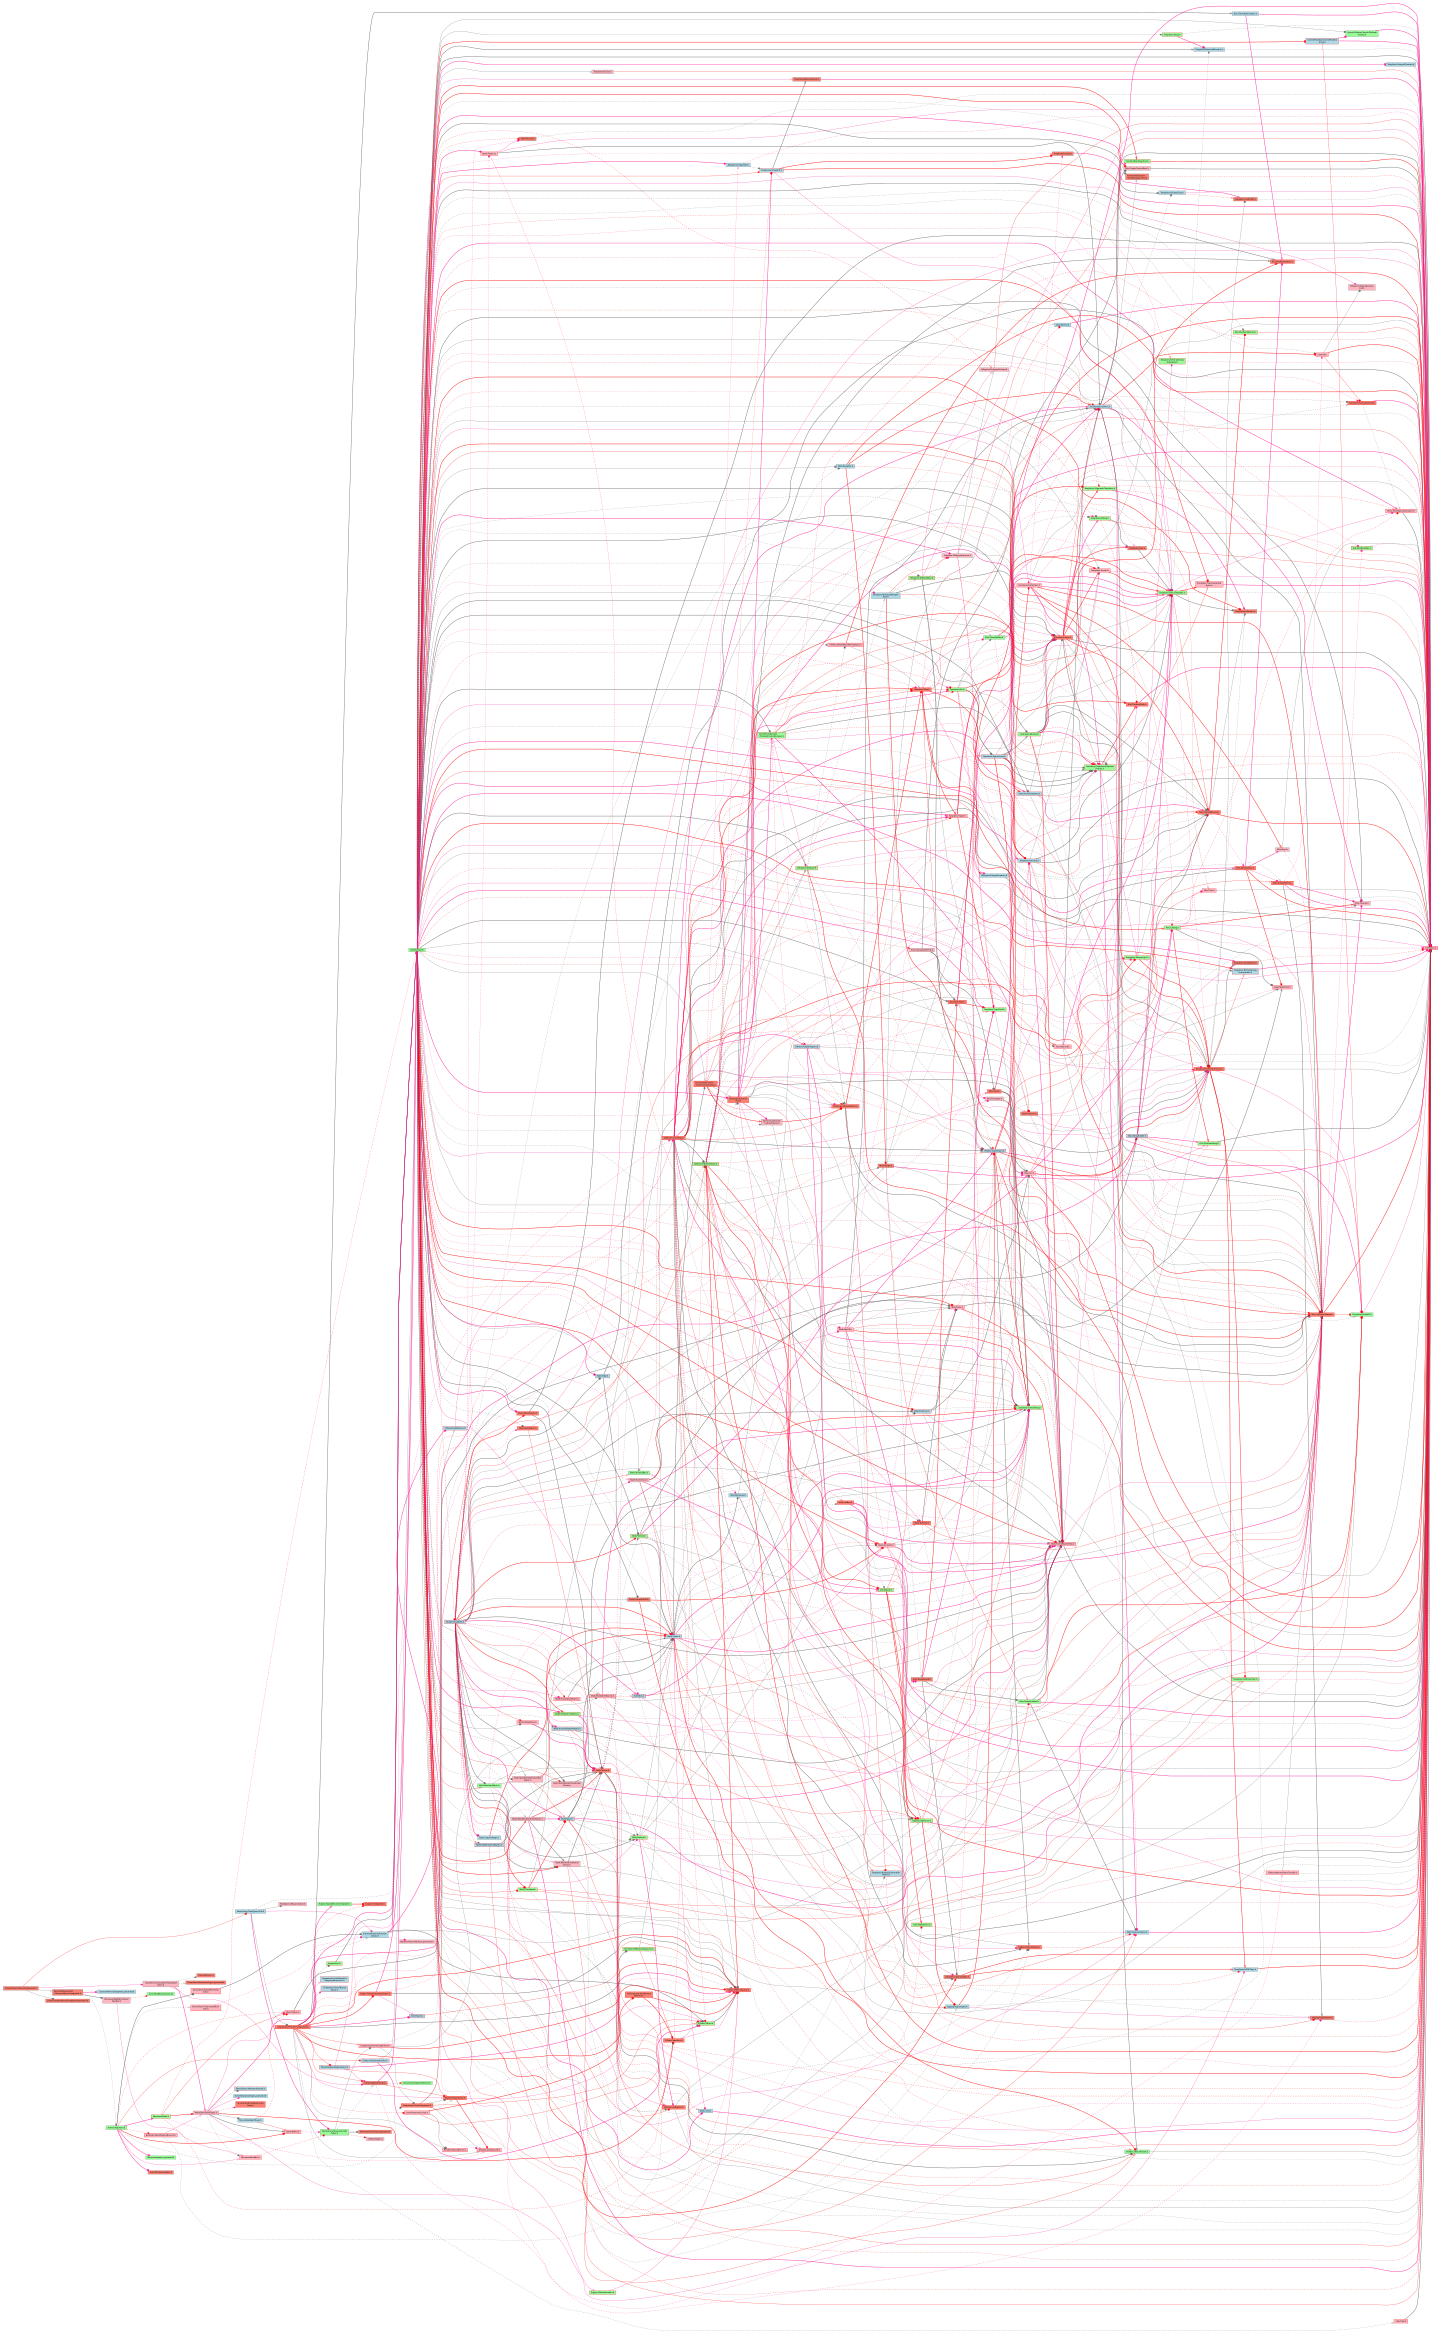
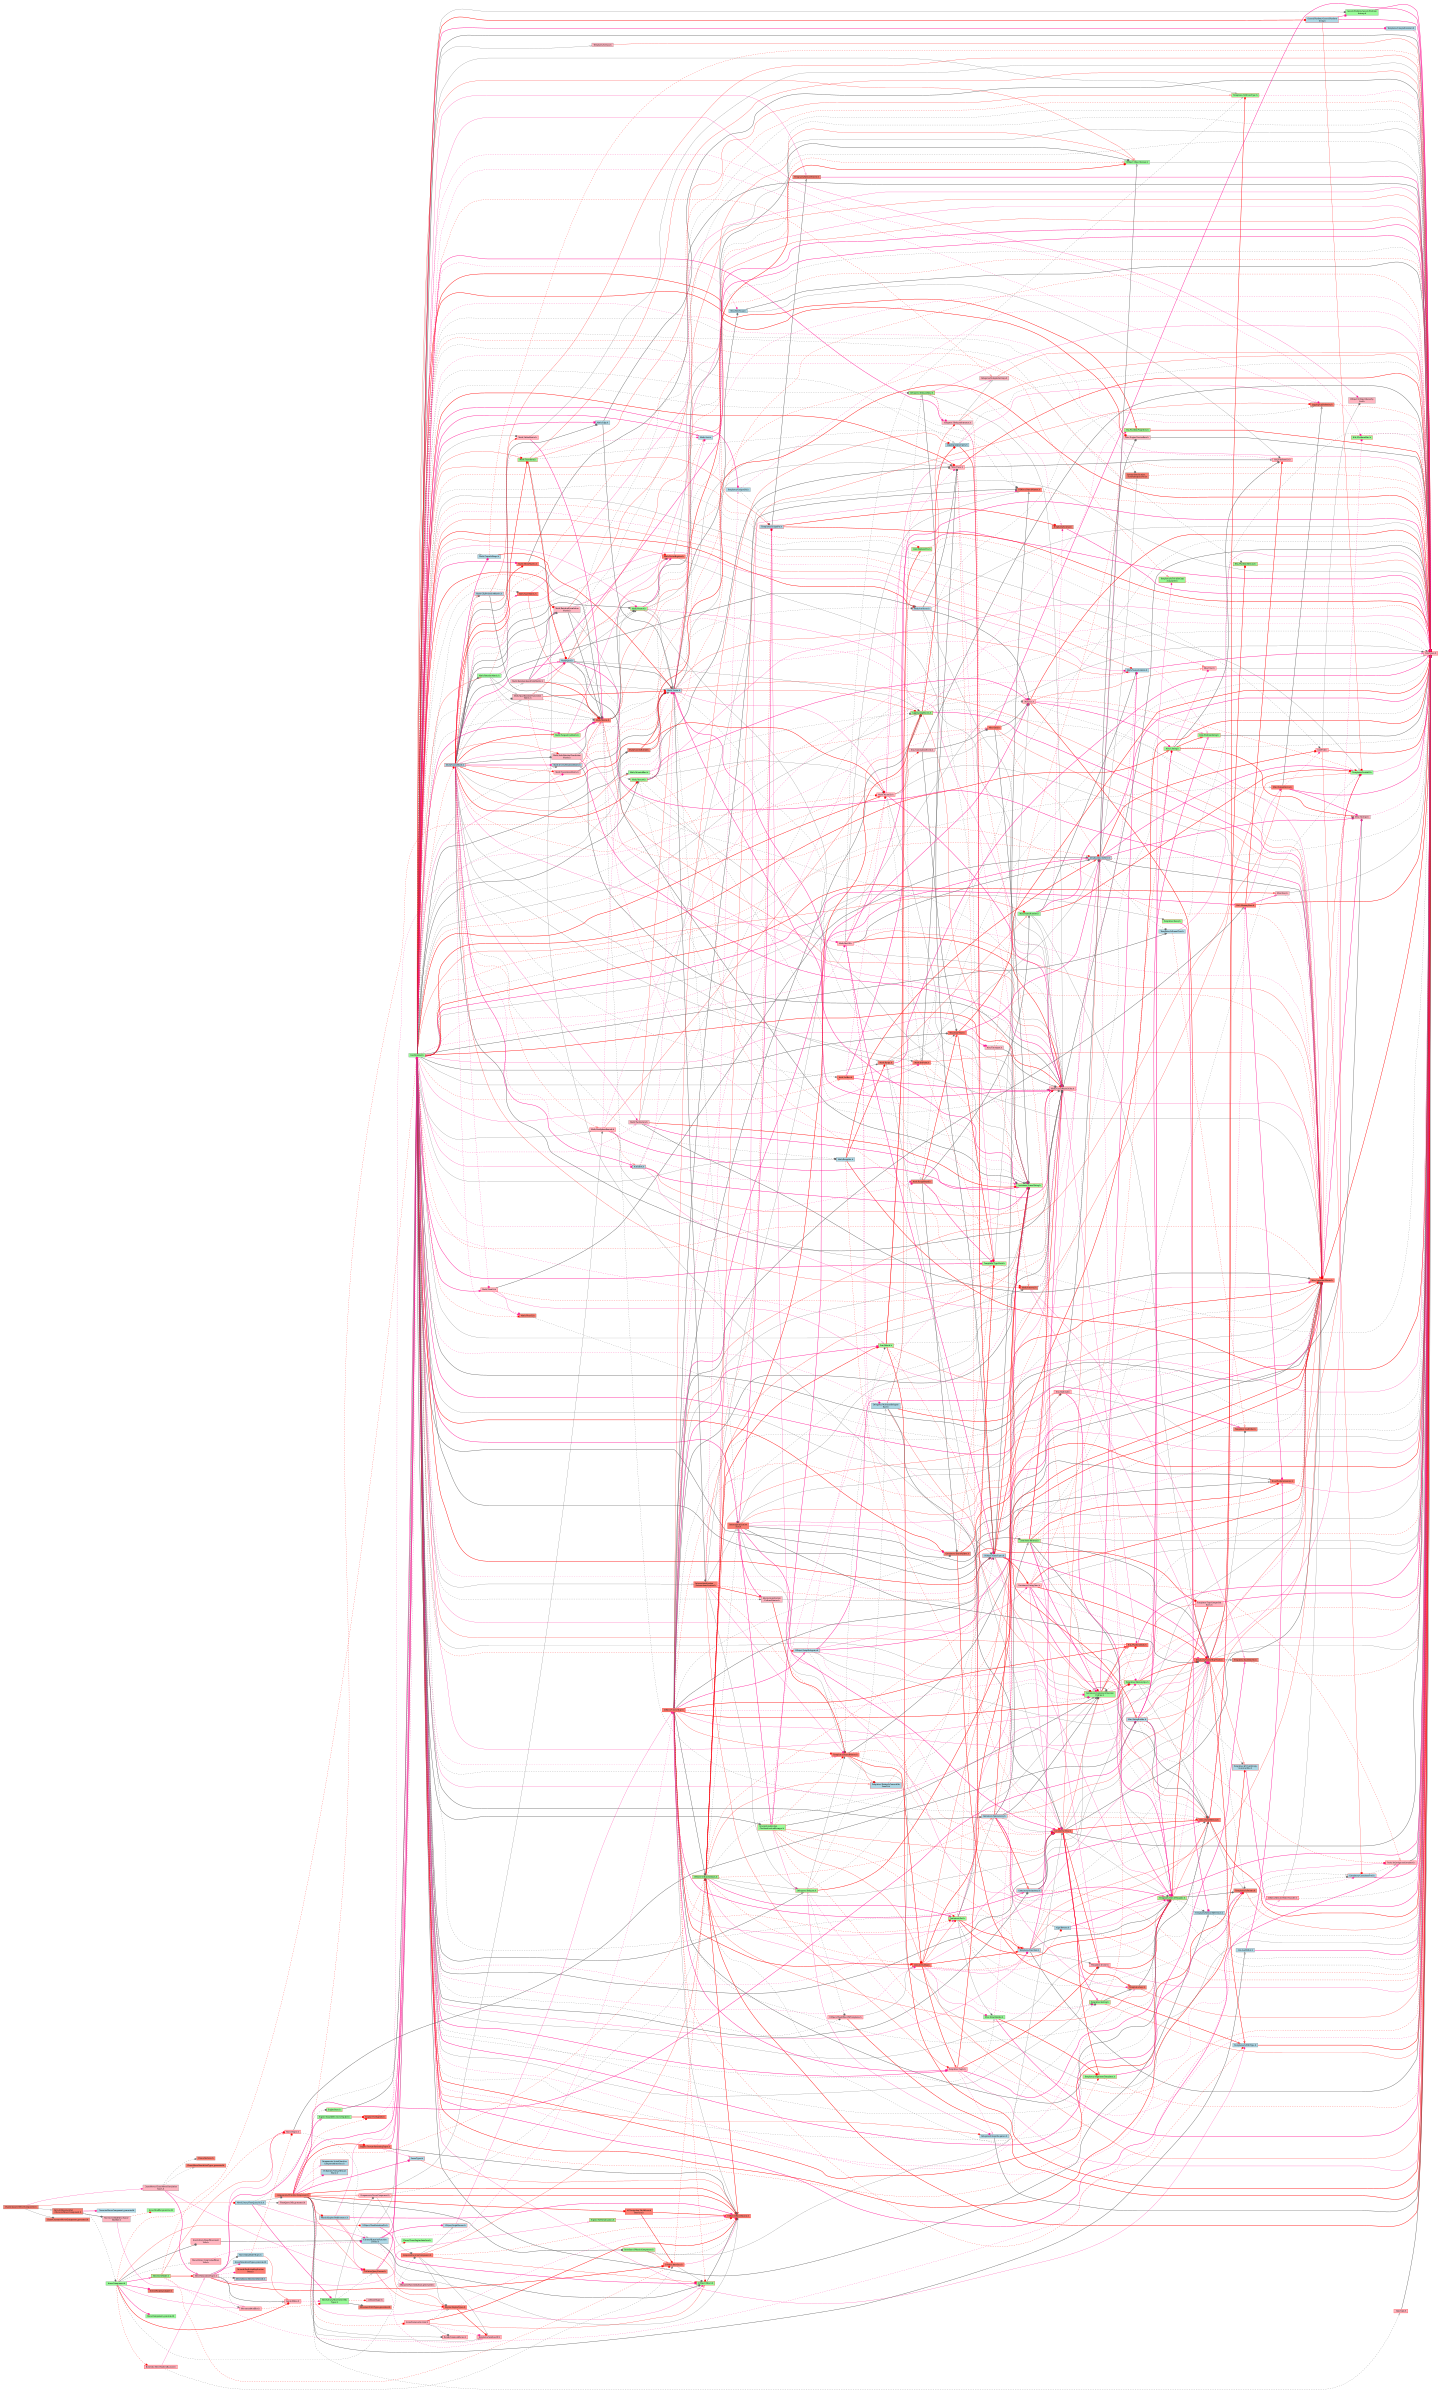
node "HAL/ThreadSafeCounter.h": label "HAL/ThreadSafeCounter.h" -> "HAL/AndOrNot.h"
node "Containers/ContainersFwd.h": fillcolor salmon -> lightblue
edge "CoreMinimal.h" -> "Math/RotationAboutPointMatrix.h": removed
